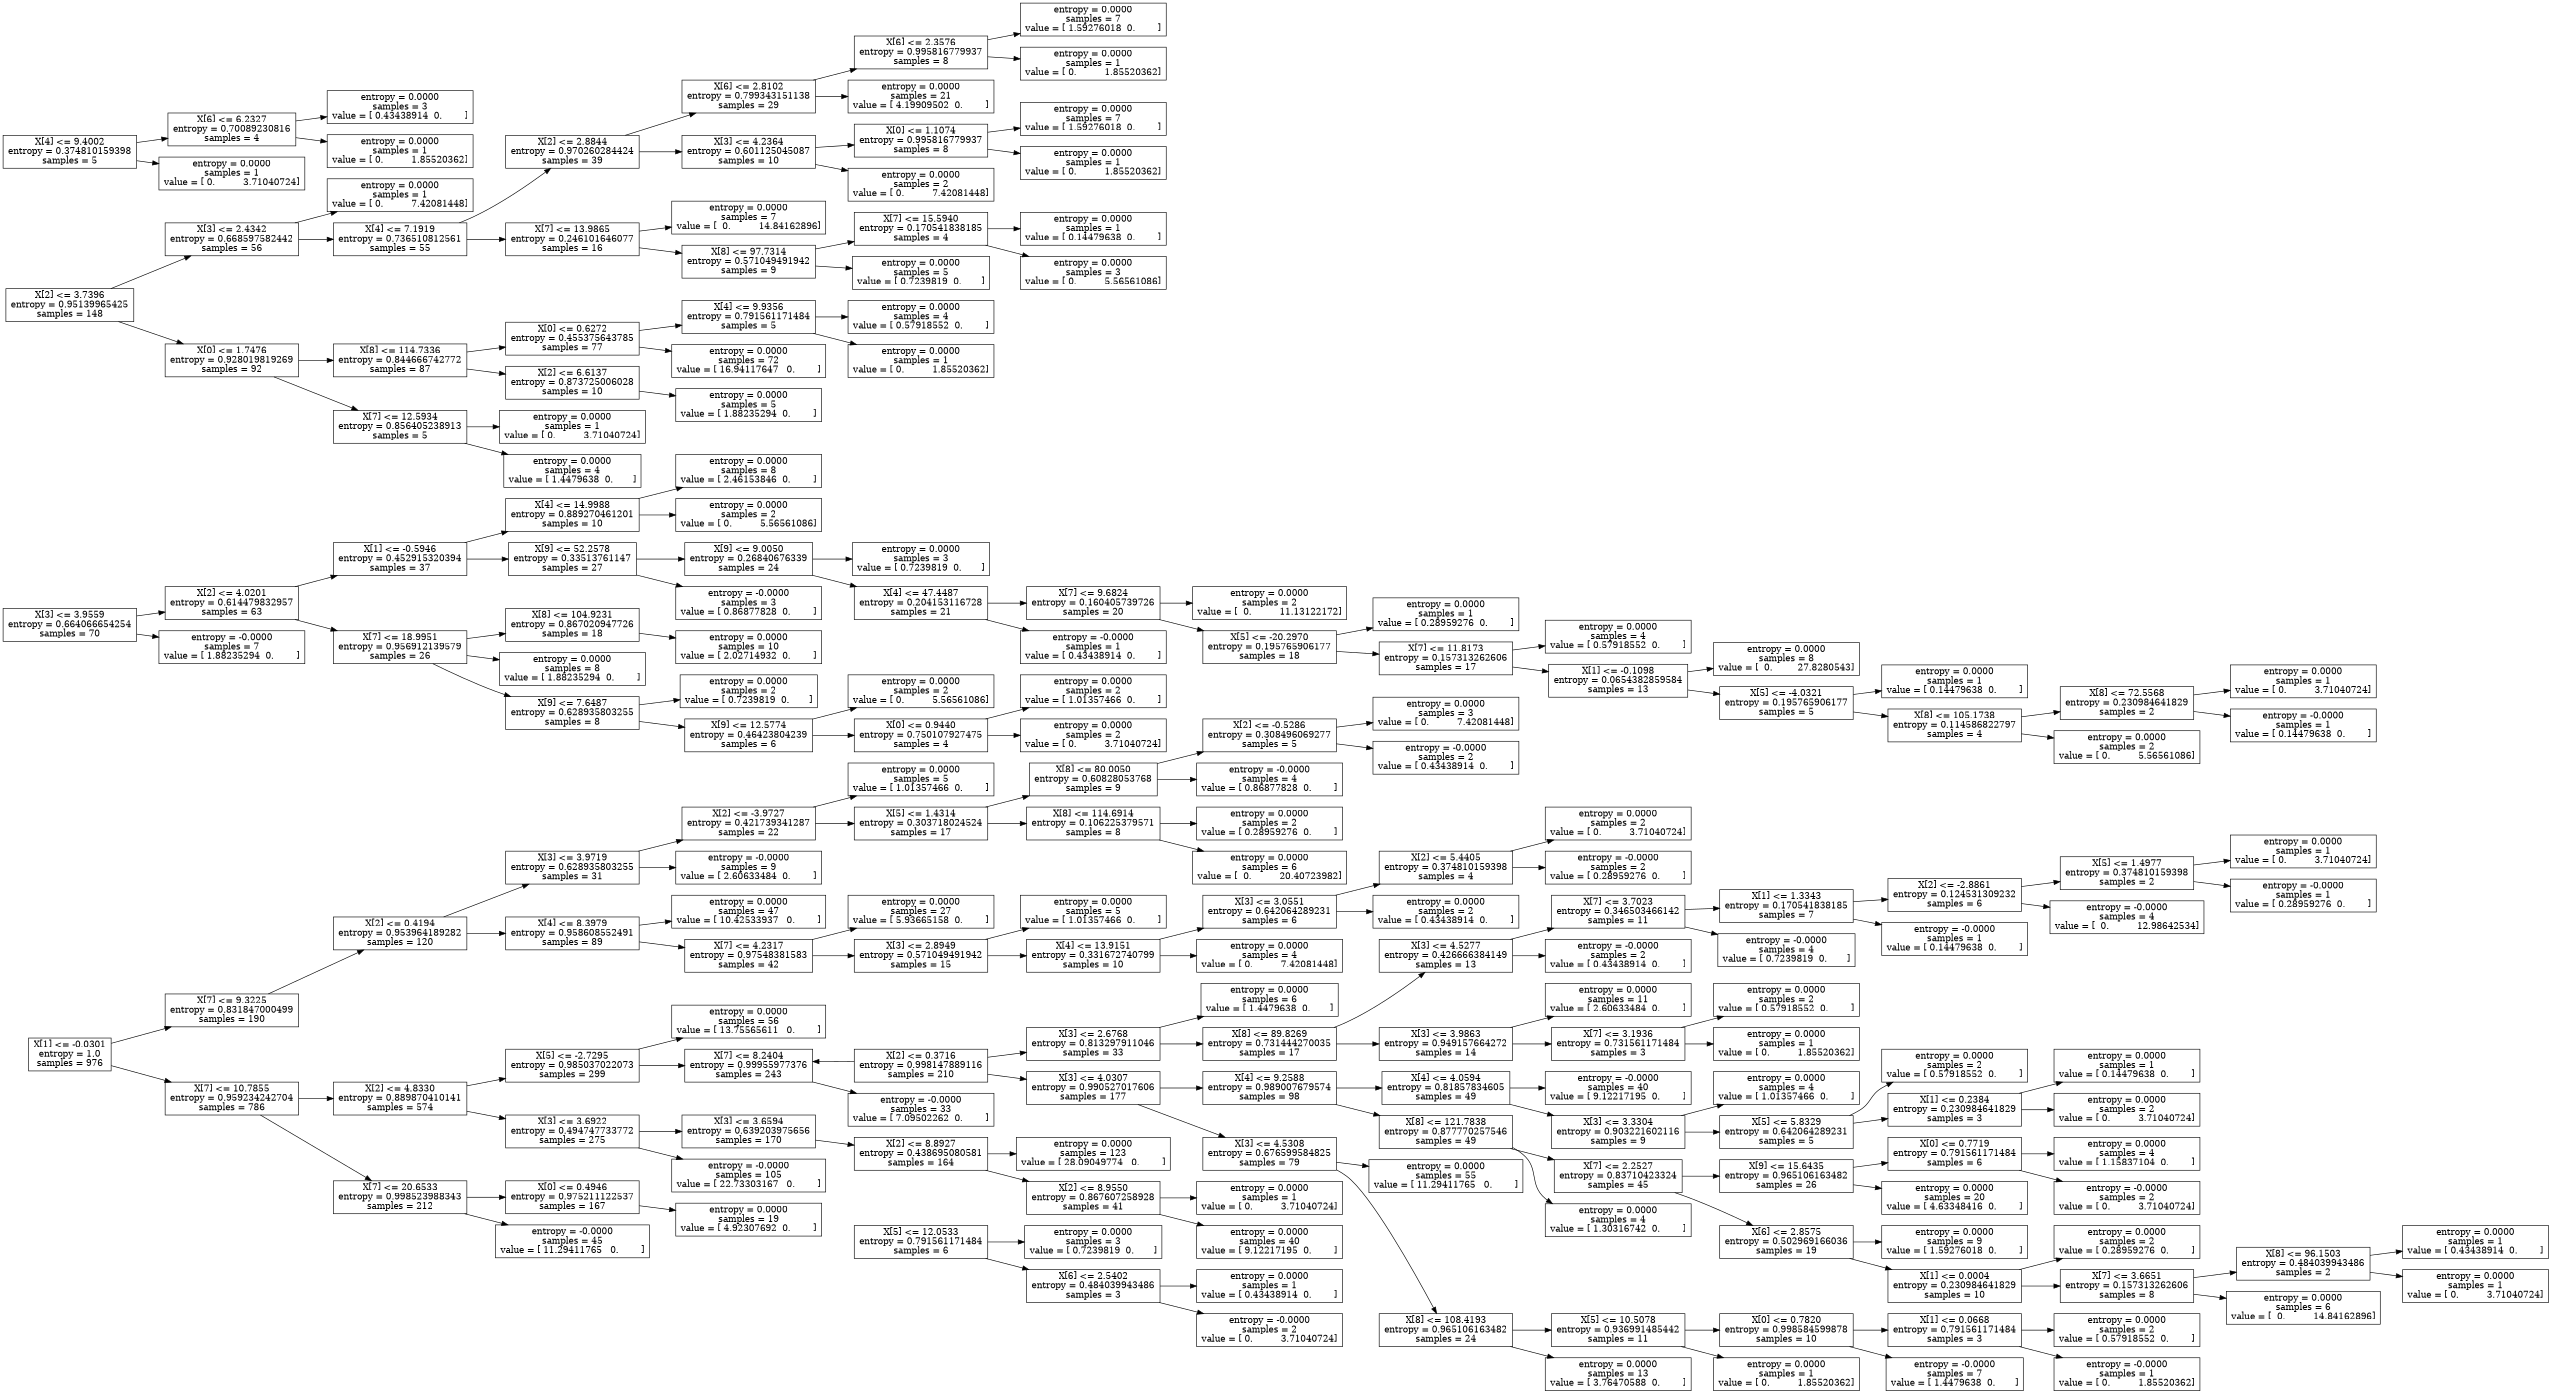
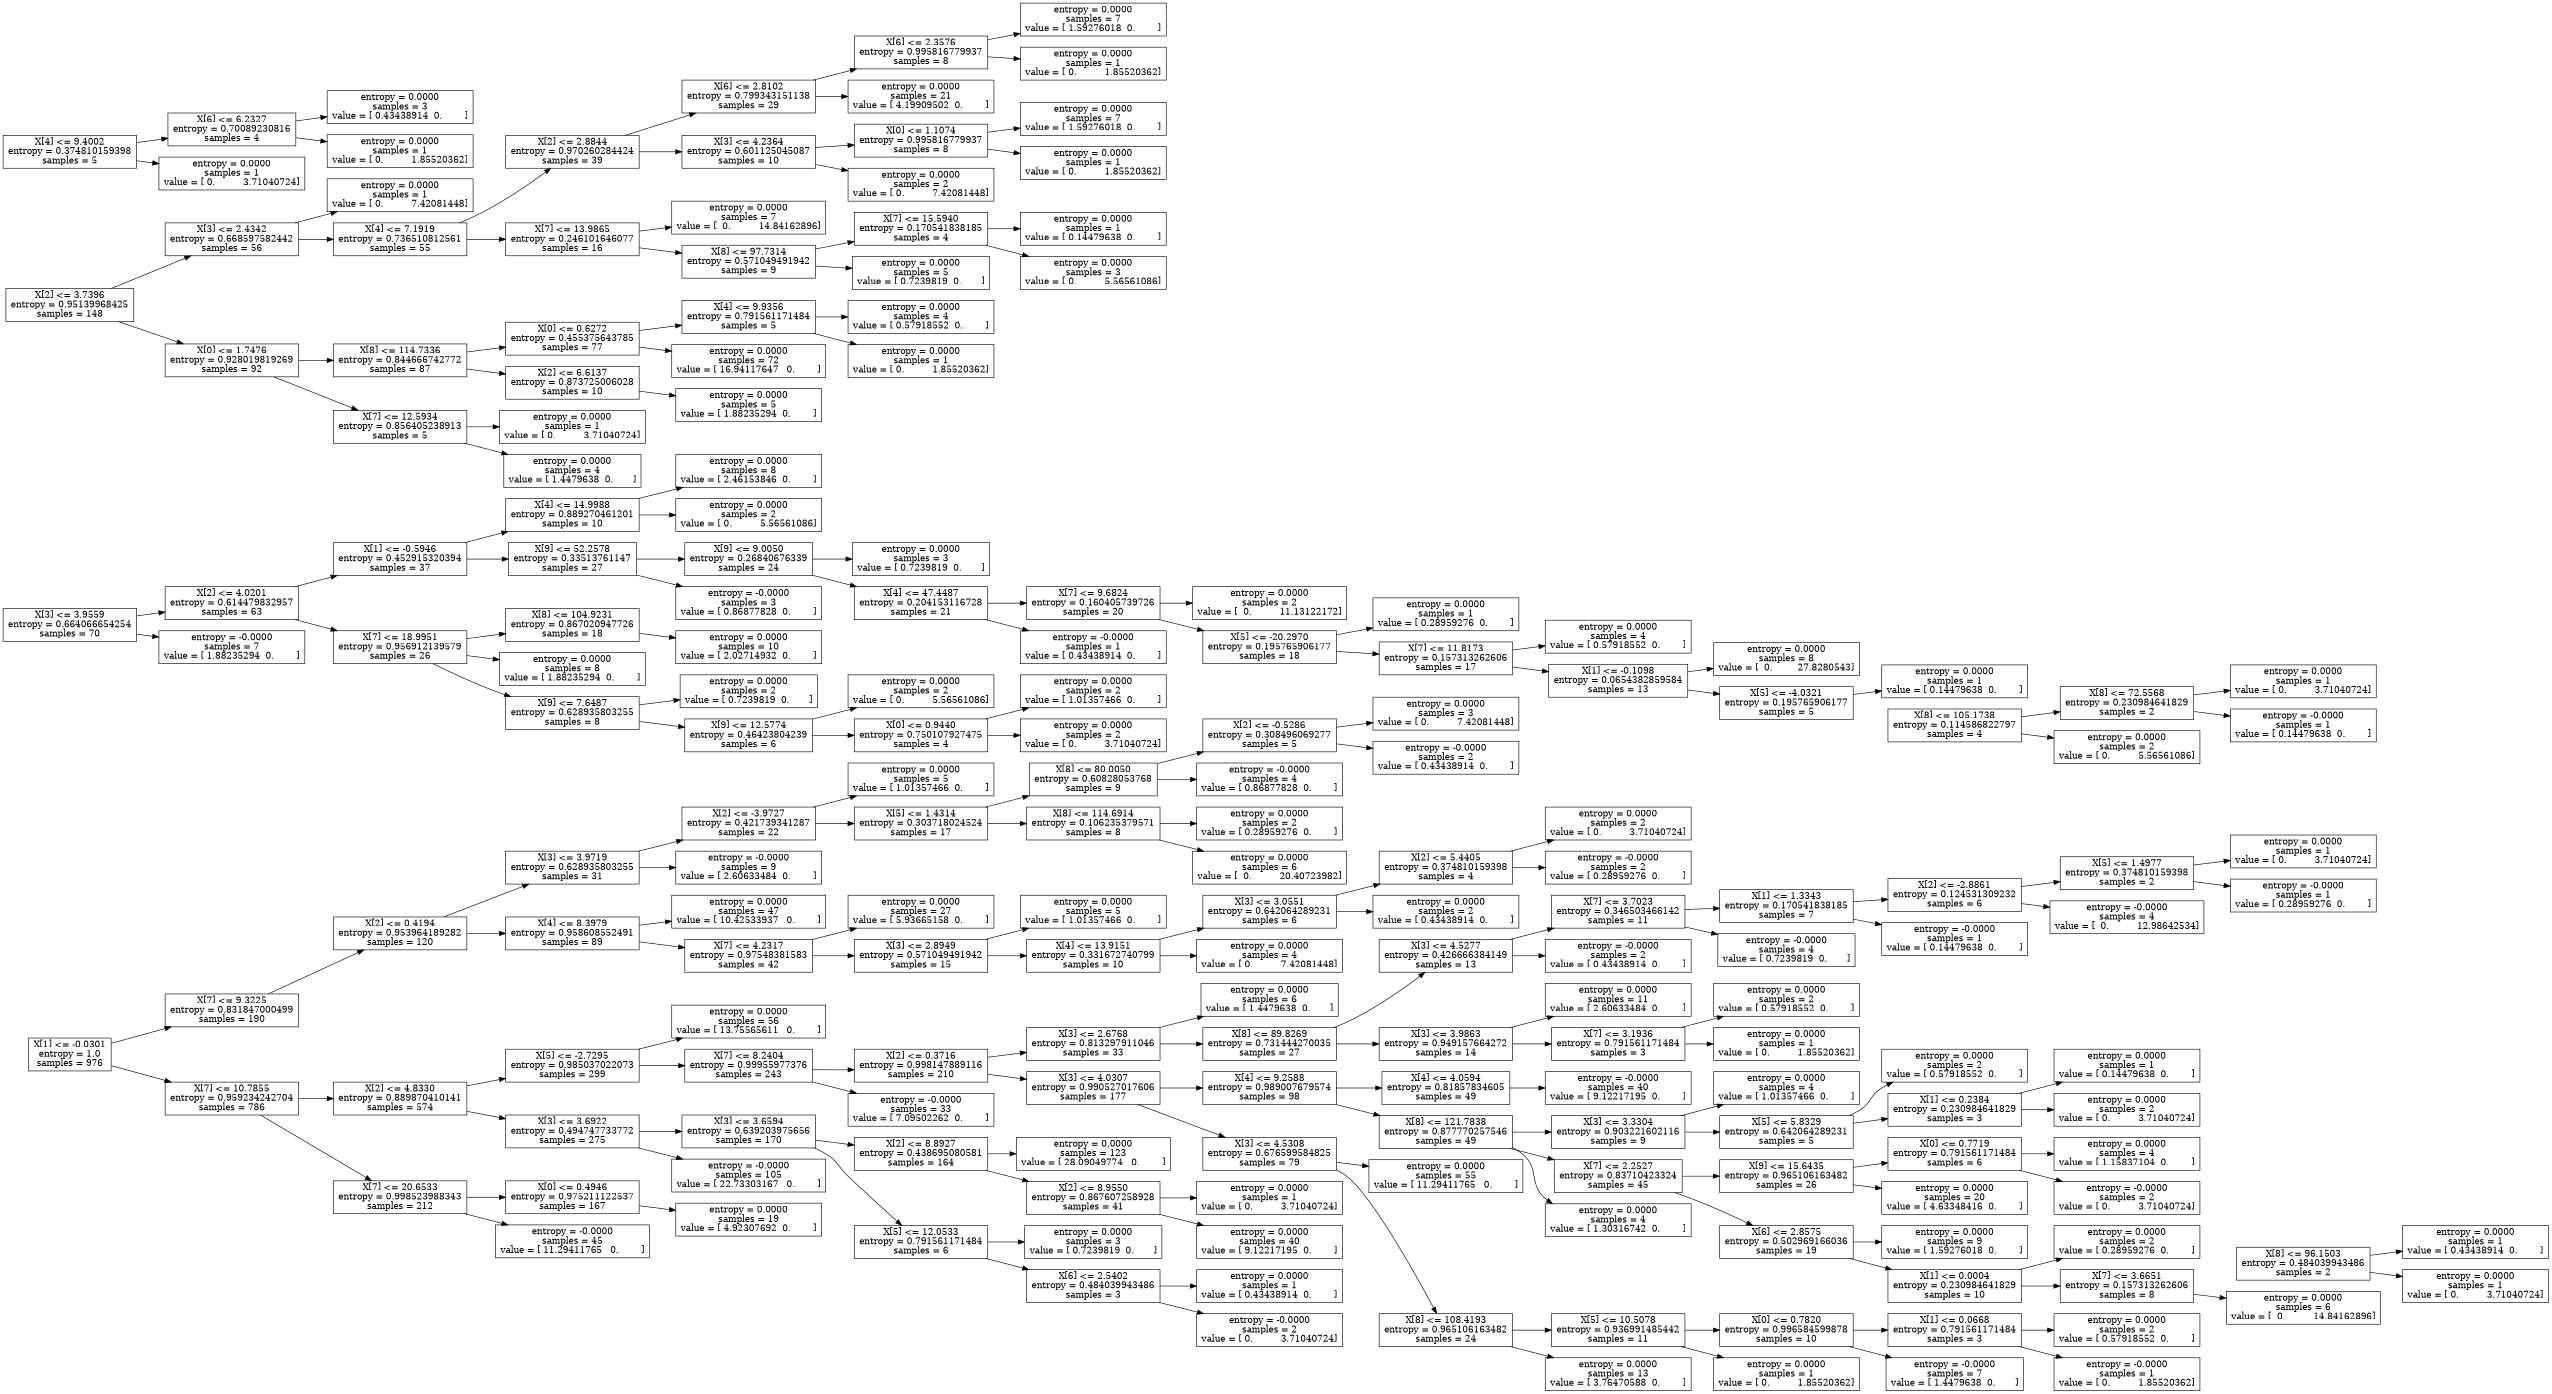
node "X[2] <= 3.7396 entropy = 0.95139965425 samples = 148": label "X[2] <= 3.7396 entropy = 0.95139965425 samples = 148" -> "X[2] <= 3.7396 entropy = 0.95139968425 samples = 148"
edge "X[5] <= -4.0321 entropy = 0.195765906177 samples = 5" -> "X[8] <= 105.1738 entropy = 0.114586822797 samples = 4": removed
node "X[8] <= 114.6914 entropy = 0.106225379571 samples = 8": label "X[8] <= 114.6914 entropy = 0.106225379571 samples = 8" -> "X[8] <= 114.6914 entropy = 0.106235379571 samples = 8"
node "X[8] <= 89.8269 entropy = 0.731444270035 samples = 17": label "X[8] <= 89.8269 entropy = 0.731444270035 samples = 17" -> "X[8] <= 89.8269 entropy = 0.731444270035 samples = 27"
node "X[7] <= 3.1936 entropy = 0.731561171484 samples = 3": label "X[7] <= 3.1936 entropy = 0.731561171484 samples = 3" -> "X[7] <= 3.1936 entropy = 0.791561171484 samples = 3"
edge "X[2] <= 0.3716 entropy = 0.998147889116 samples = 210" -> "X[7] <= 8.2404 entropy = 0.99955977376 samples = 243": reversed
edge "X[4] <= 4.0594 entropy = 0.81857834605 samples = 49" -> "X[3] <= 3.3304 entropy = 0.903221602116 samples = 9": now "X[8] <= 121.7838 entropy = 0.877770257546 samples = 49" -> "X[3] <= 3.3304 entropy = 0.903221602116 samples = 9"
edge "X[3] <= 3.6594 entropy = 0.639203975656 samples = 170" -> "X[5] <= 12.0533 entropy = 0.791561171484 samples = 6": added
edge "X[7] <= 3.6651 entropy = 0.157313262606 samples = 8" -> "X[8] <= 96.1503 entropy = 0.484039943486 samples = 2": removed
node "X[0] <= 0.7820 entropy = 0.998584599878 samples = 10": label "X[0] <= 0.7820 entropy = 0.998584599878 samples = 10" -> "X[0] <= 0.7820 entropy = 0.996584599878 samples = 10"
